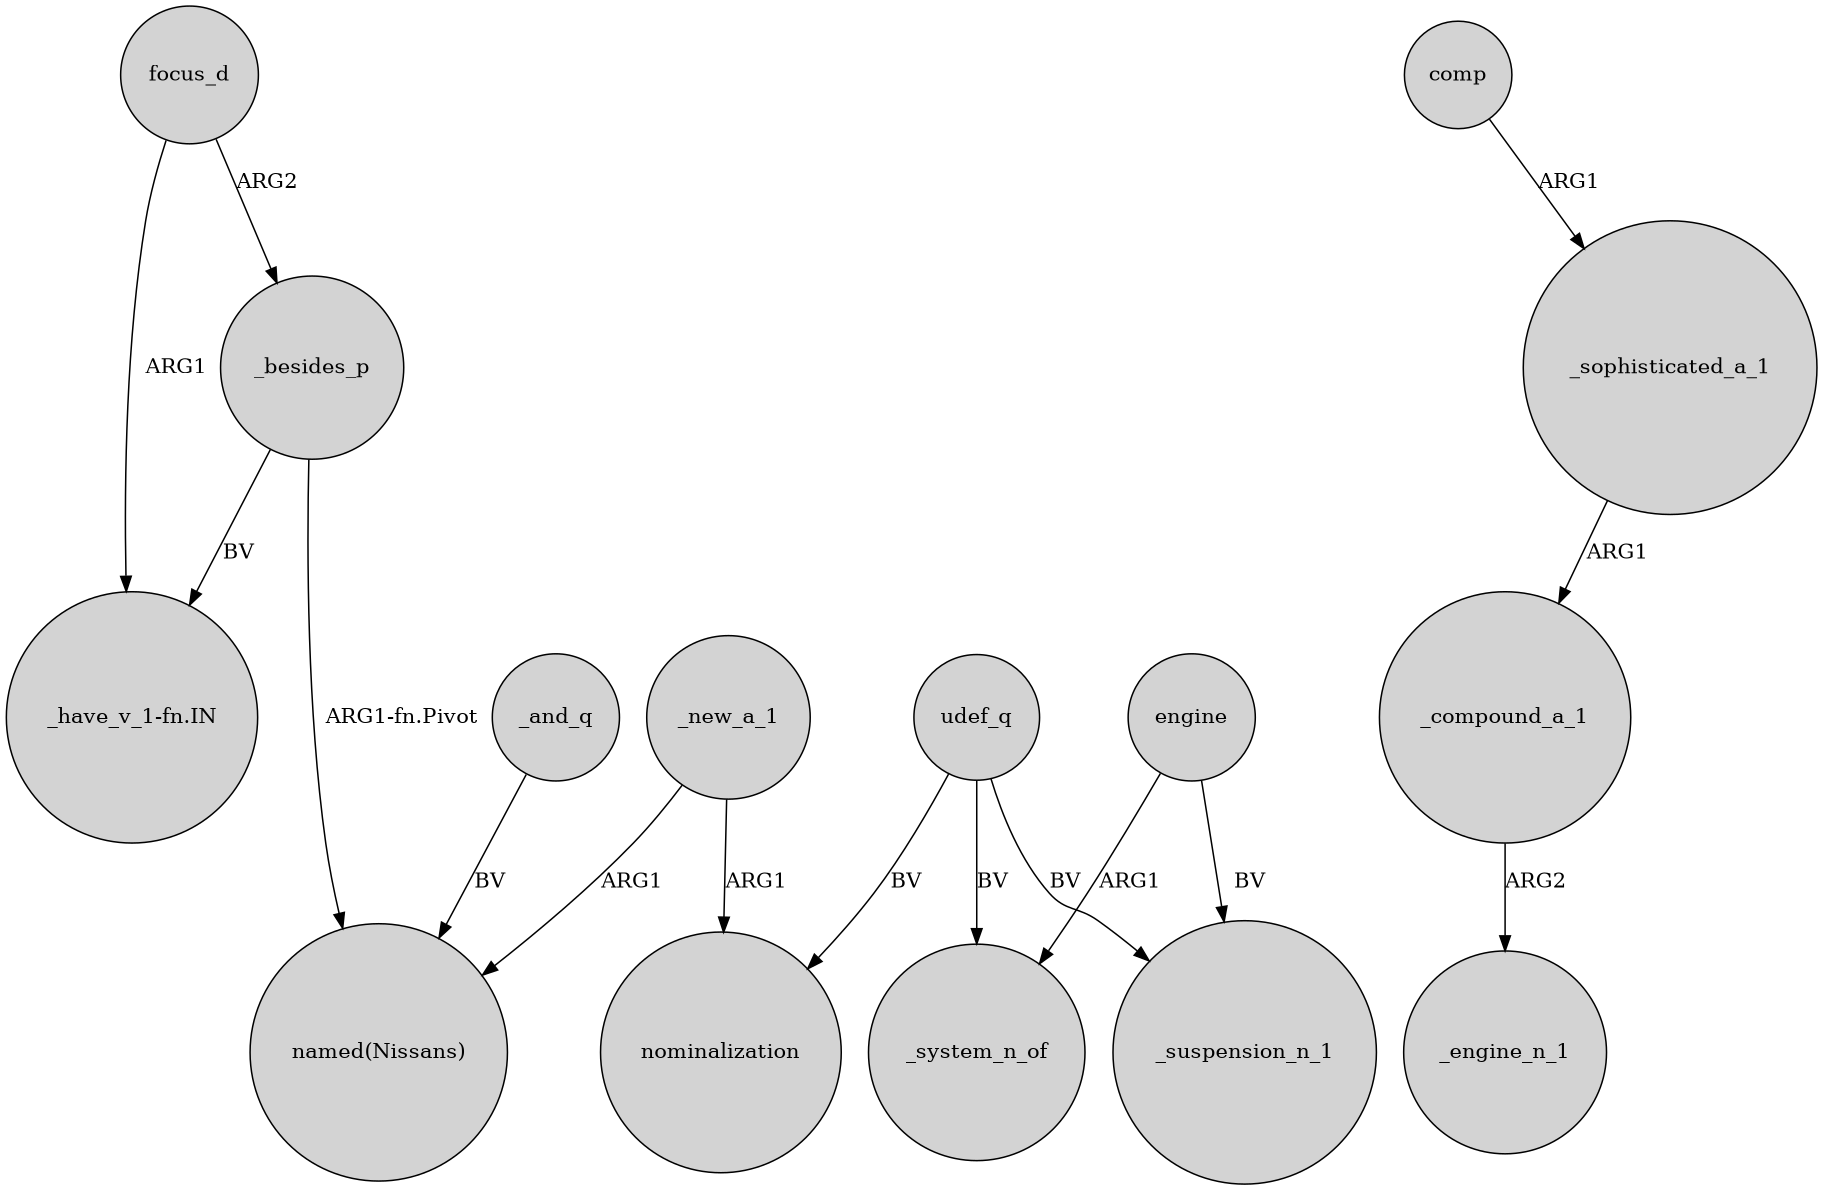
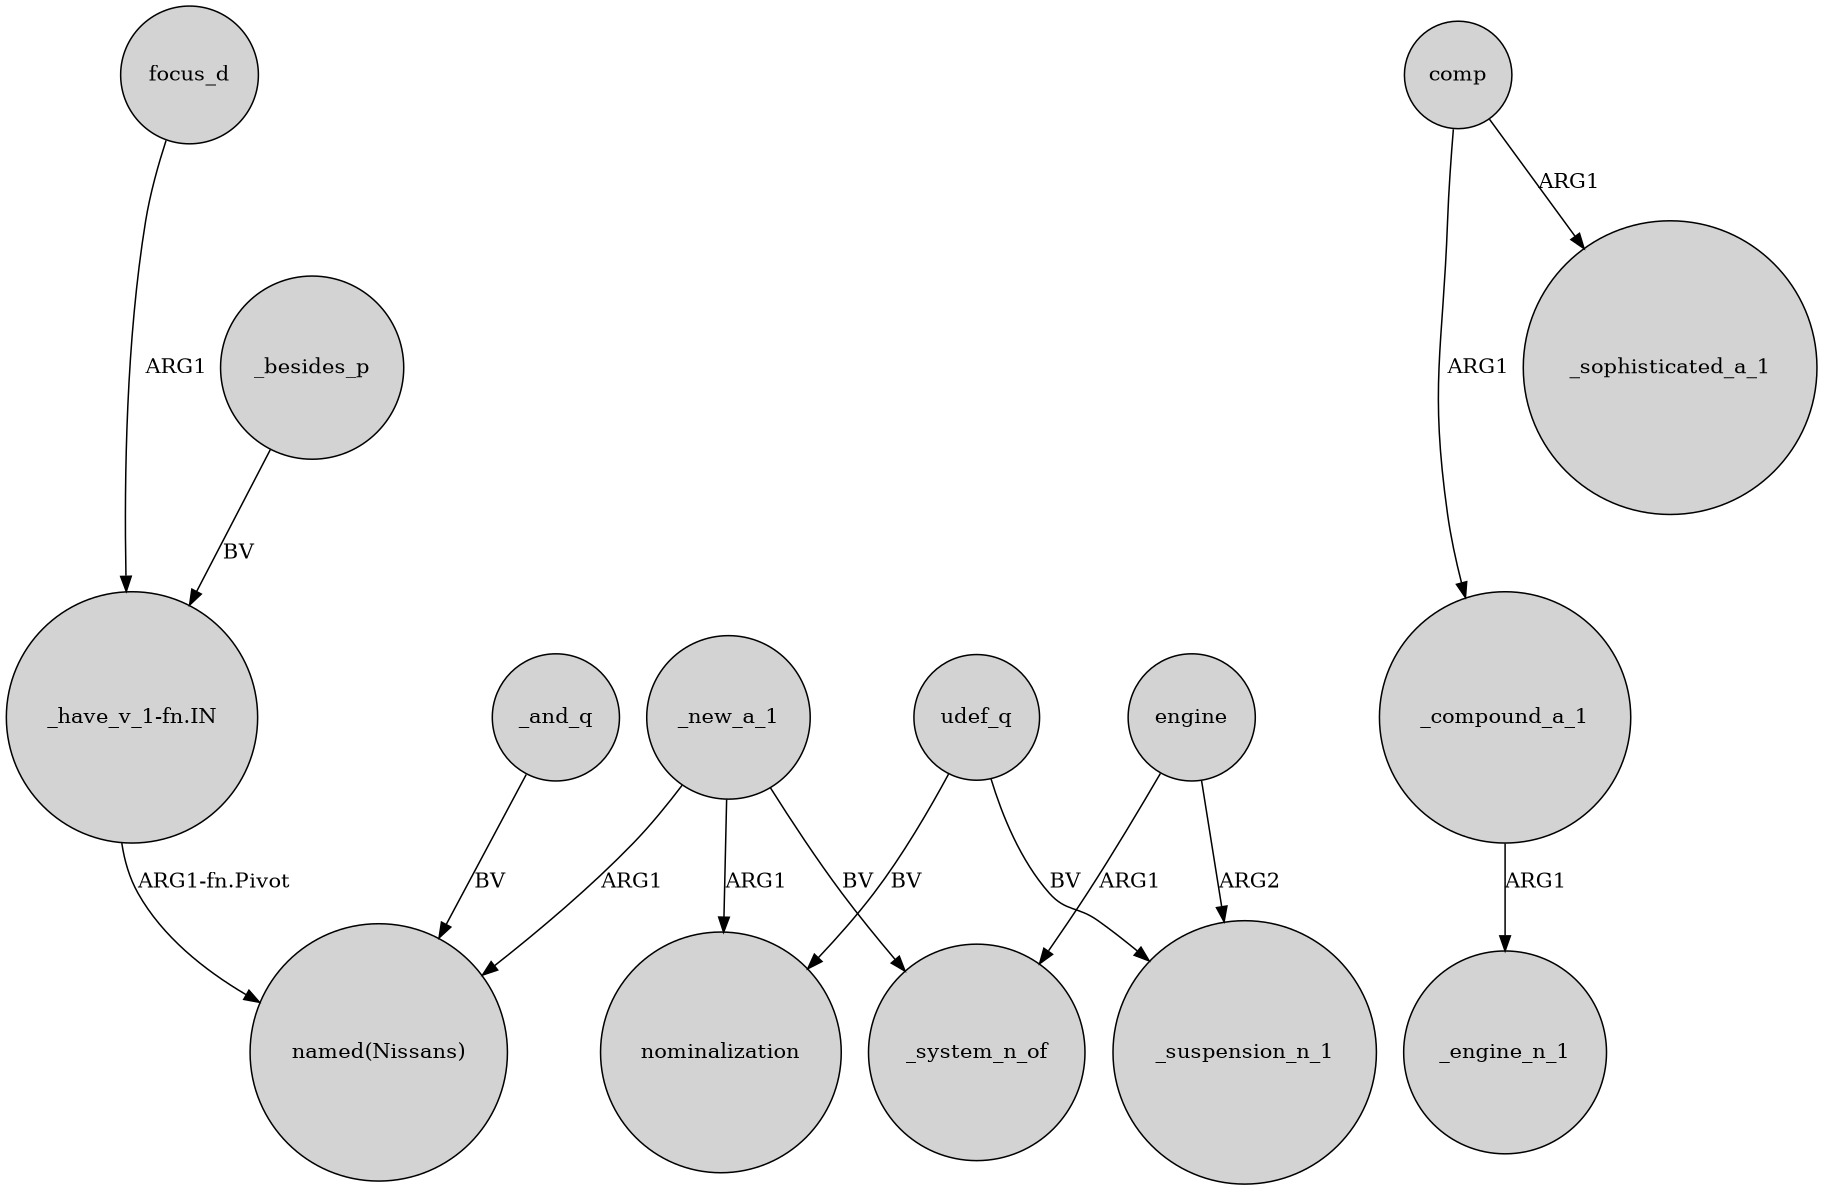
edge "focus_d" -> "_besides_p": removed, label "ARG2"
edge "_sophisticated_a_1" -> "_compound_a_1": now "comp" -> "_compound_a_1"
edge "_besides_p" -> "named(Nissans)": now "_have_v_1-fn.IN" -> "named(Nissans)"
edge "udef_q" -> "_system_n_of": now "_new_a_1" -> "_system_n_of"
edge "engine" -> "_suspension_n_1": label "BV" -> "ARG2"
edge "_compound_a_1" -> "_engine_n_1": label "ARG2" -> "ARG1"
